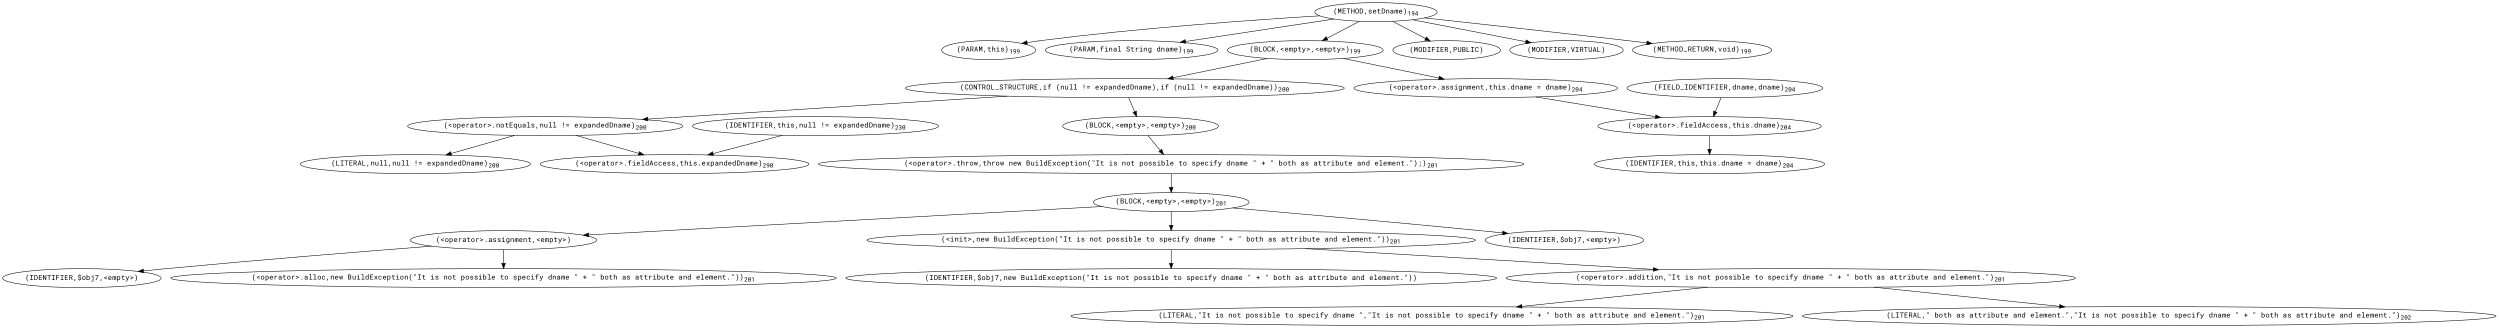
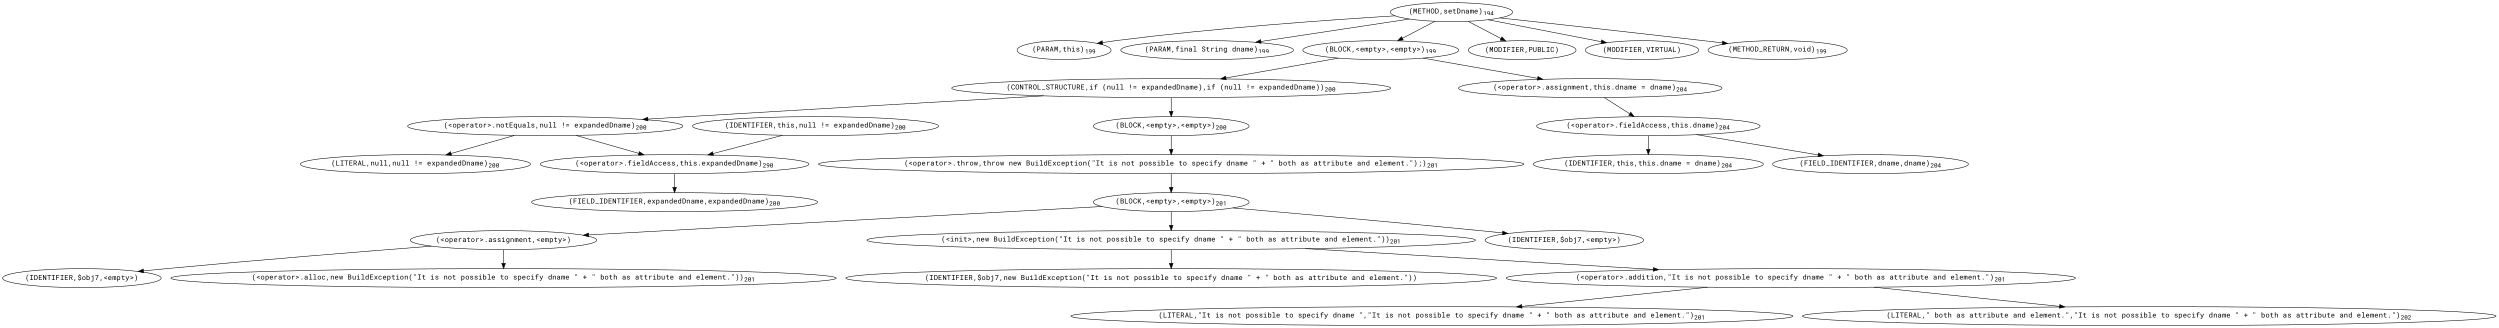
edge "(FIELD_IDENTIFIER,dname,dname)" -> "(<operator>.fieldAccess,this.dname)": reversed
node "(IDENTIFIER,this,null != expandedDname)": text "230" -> "200"
node "(FIELD_IDENTIFIER,expandedDname,expandedDname)": added
